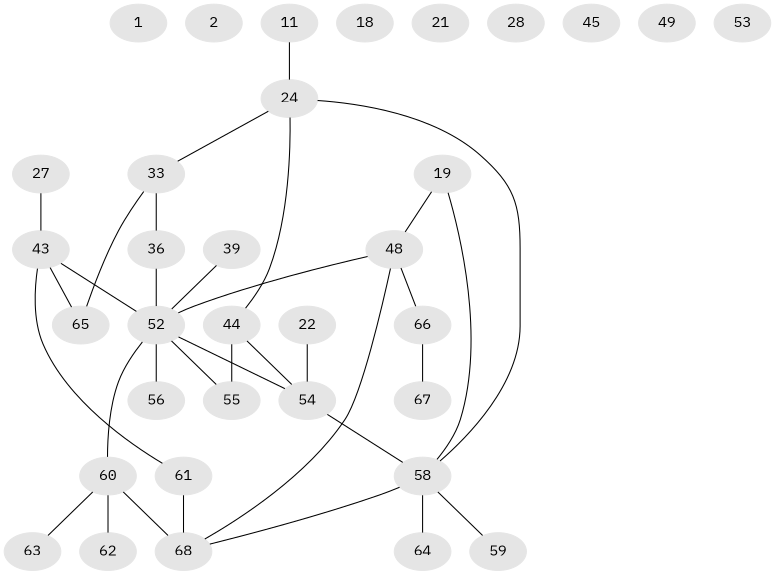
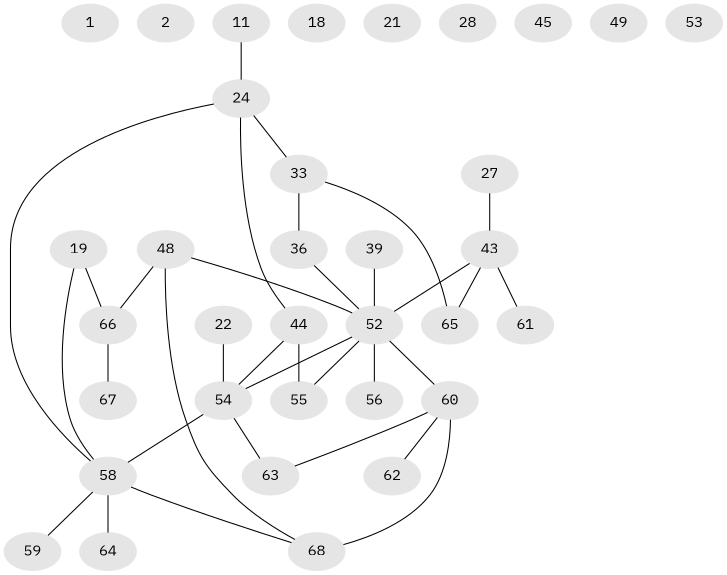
edge "19" -- "48": now "19" -- "66"
edge "54" -- "63": added
edge "61" -- "68": removed
